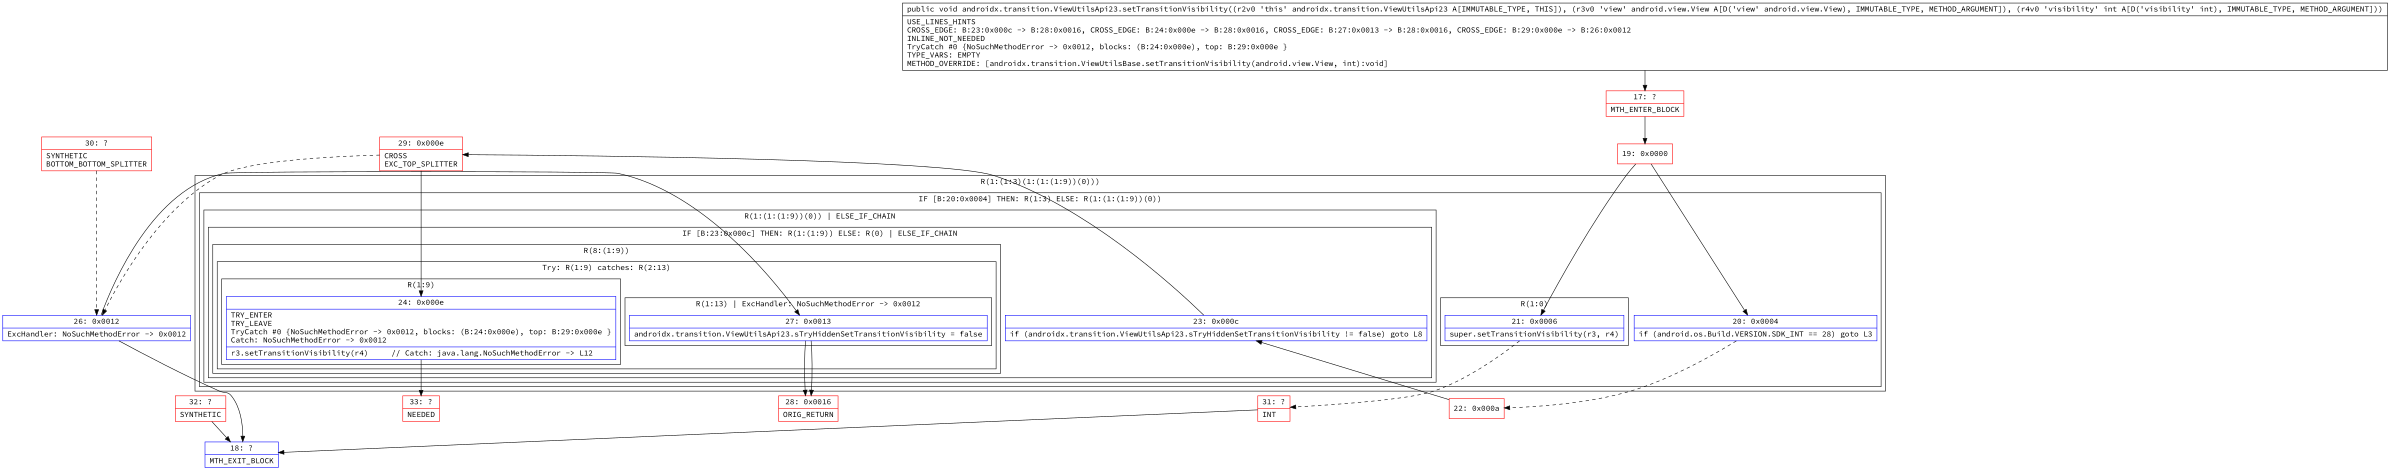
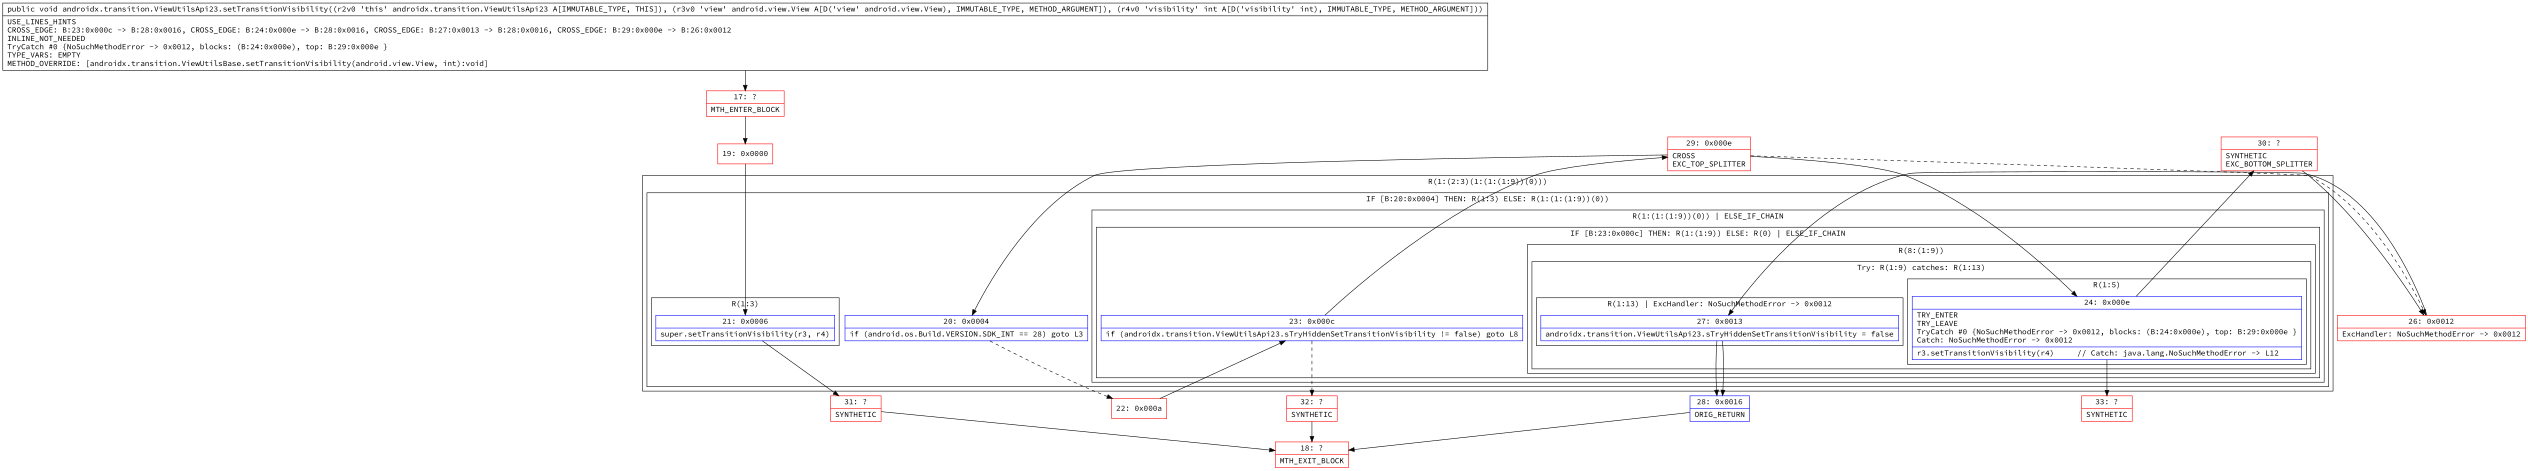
node "30: ?": text "BOTTOM_BOTTOM_SPLITTER" -> "EXC_BOTTOM_SPLITTER"
cluster "R(1:(1:3)(1:(1:(1:9))(0)))": label "R(1:(1:3)(1:(1:(1:9))(0)))" -> "R(1:(2:3)(1:(1:(1:9))(0)))"
edge "24: 0x000e" -> "30: ?": added
edge "19: 0x0000" -> "20: 0x0004": now "29: 0x000e" -> "20: 0x0004"
edge "30: ?" -> "26: 0x0012": style dashed -> solid
cluster "Try: R(1:9) catches: R(2:13)": label "Try: R(1:9) catches: R(2:13)" -> "Try: R(1:9) catches: R(1:13)"
cluster "R(1:9)": label "R(1:9)" -> "R(1:5)"
cluster "R(1:0)": label "R(1:0)" -> "R(1:3)"
node "26: 0x0012": color blue -> red
edge "23: 0x000c" -> "32: ?": added
edge "26: 0x0012" -> "18: ?": now "28: 0x0016" -> "18: ?"
edge "21: 0x0006" -> "31: ?": style dashed -> solid
node "28: 0x0016": color red -> blue
node "33: ?": text "NEEDED" -> "SYNTHETIC"
node "31: ?": text "INT" -> "SYNTHETIC"
node "18: ?": color blue -> red
